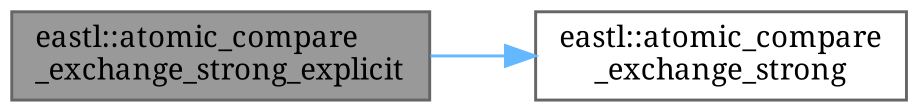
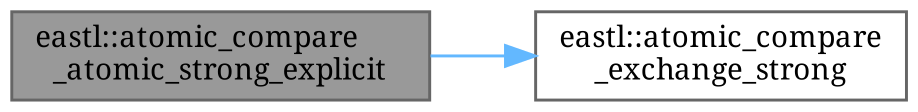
node "eastl::atomic_compare _exchange_strong_explicit": label "eastl::atomic_compare _exchange_strong_explicit" -> "eastl::atomic_compare _atomic_strong_explicit"
